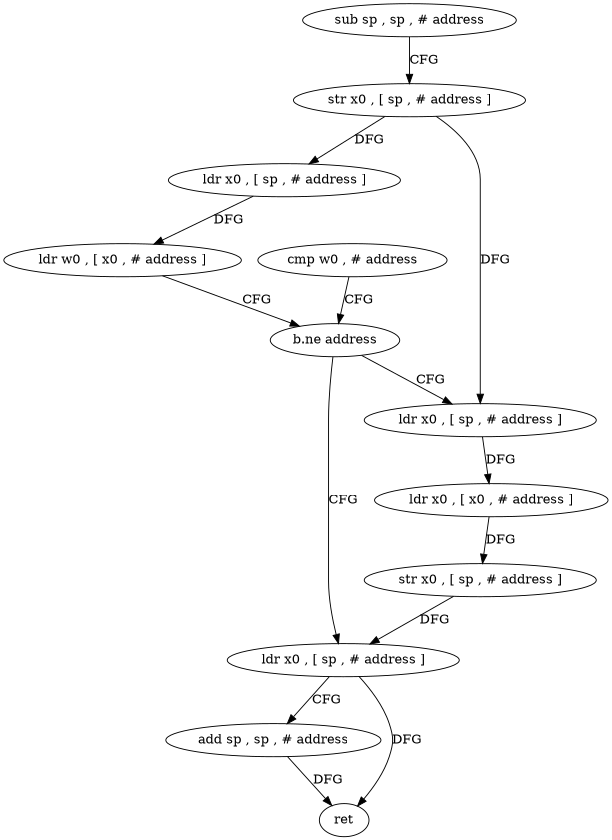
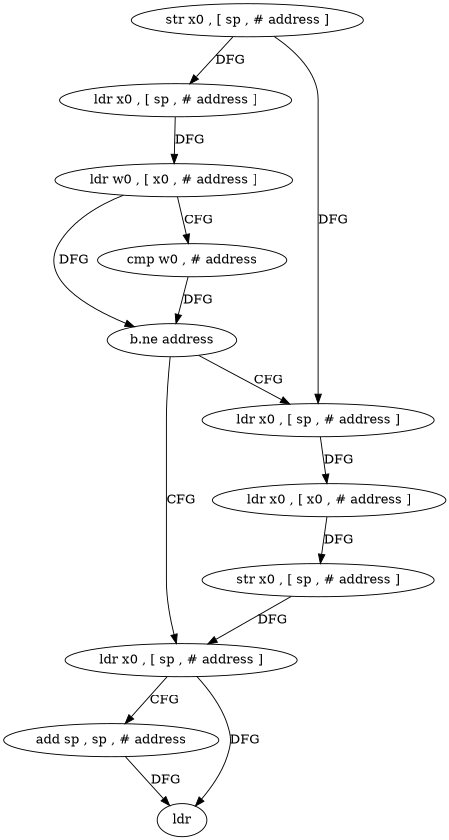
node "sub sp , sp , # address": removed
edge "ldr w0 , [ x0 , # address ]" -> "cmp w0 , # address": added, label "CFG"
edge "ldr w0 , [ x0 , # address ]" -> "b.ne address": label "CFG" -> "DFG"
edge "cmp w0 , # address" -> "b.ne address": label "CFG" -> "DFG"
node "ret": label "ret" -> "ldr"
